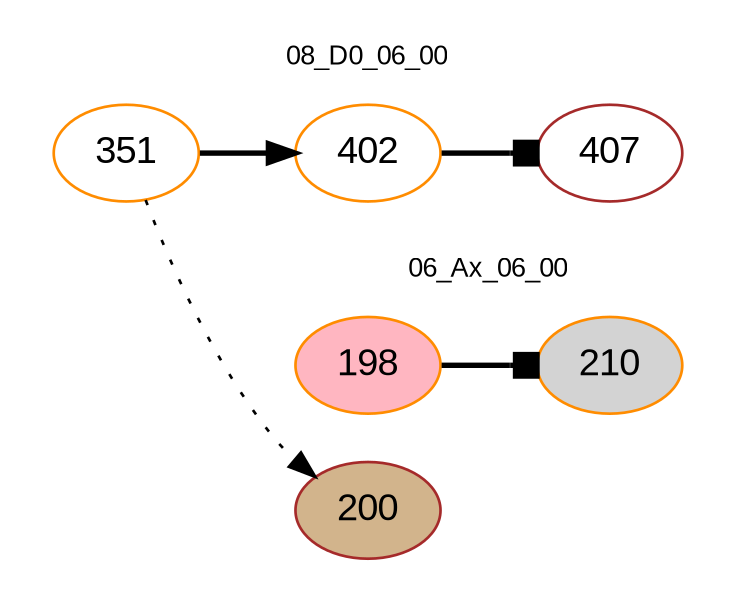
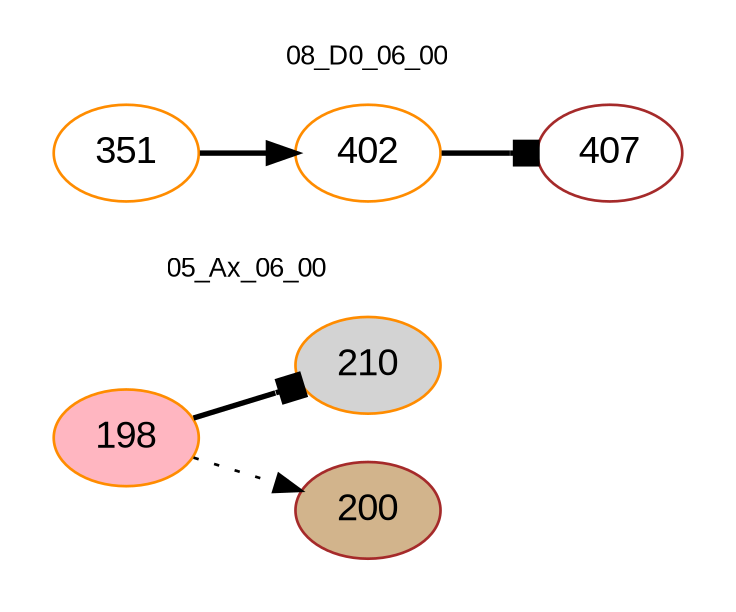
cluster "06_Ax_06_00": label "06_Ax_06_00" -> "05_Ax_06_00"
edge "351" -> "200": now "198" -> "200"
